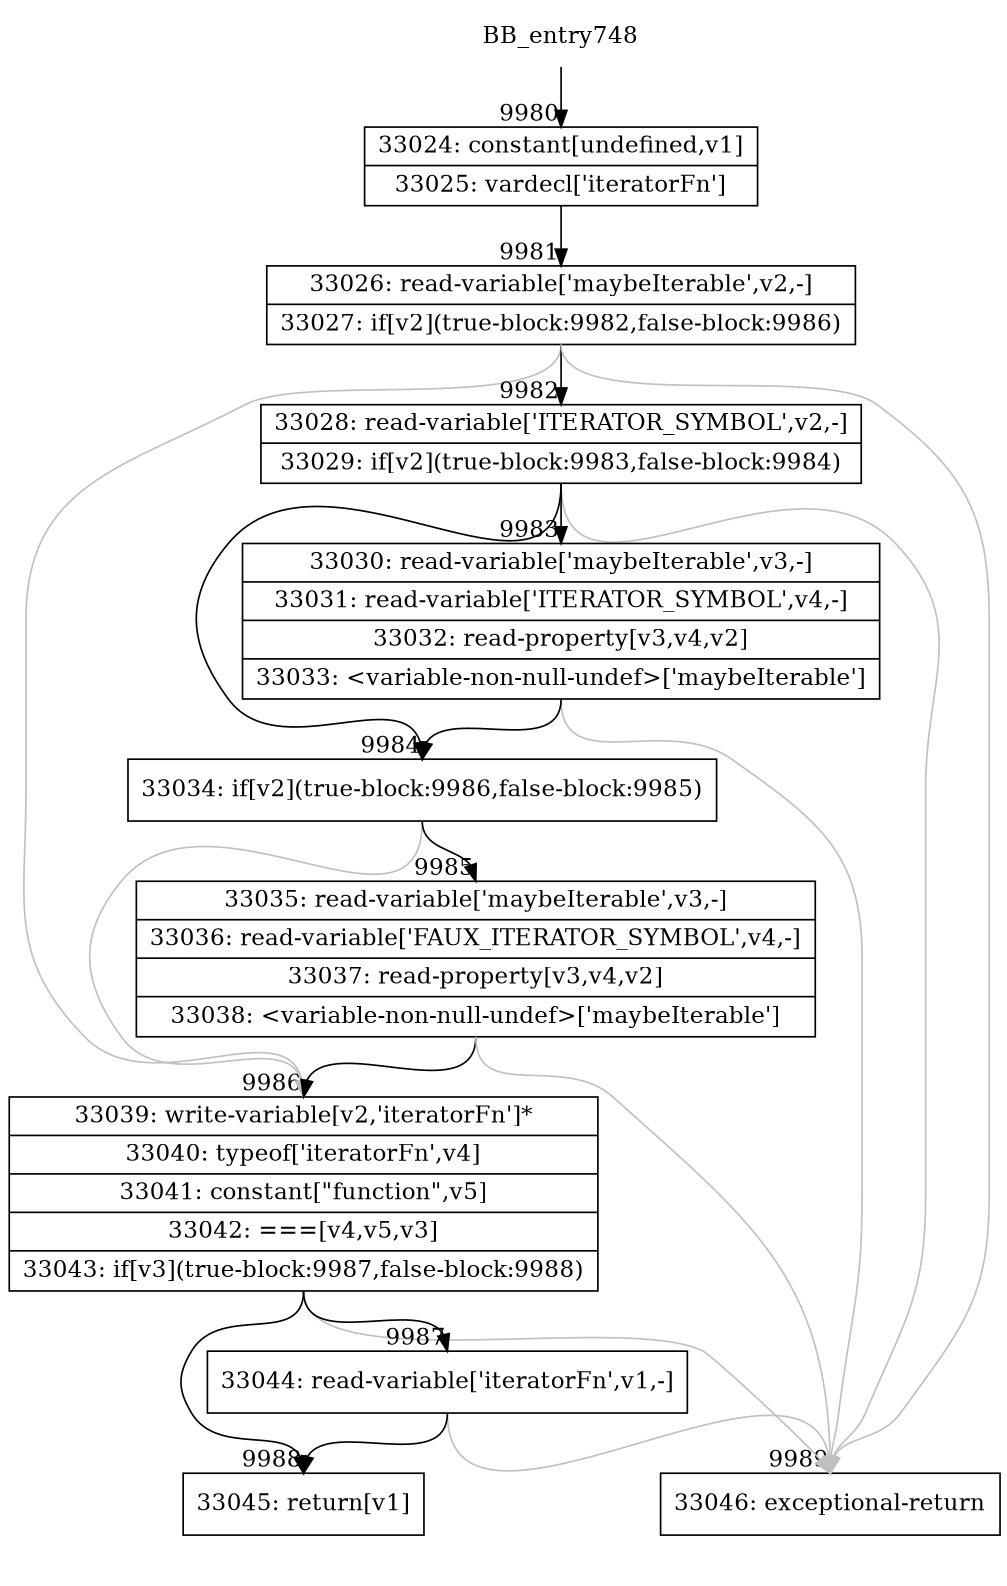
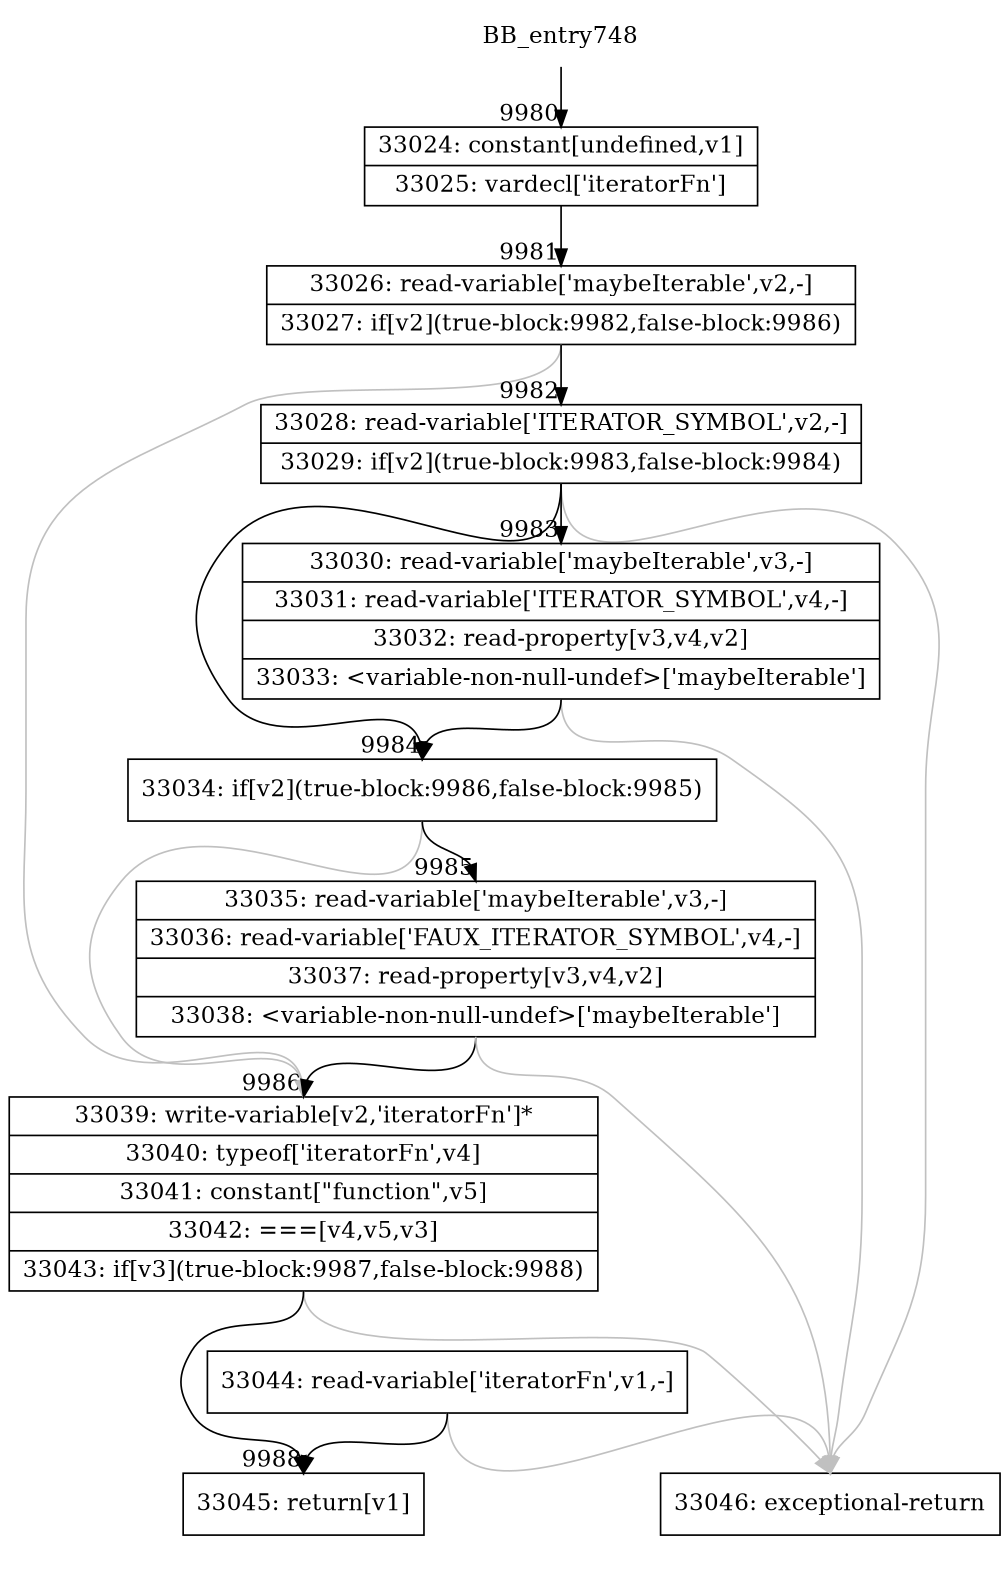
edge "33026: read-variable['maybeIterable',v2,-]" -> "33046: exceptional-return": removed
edge "33039: write-variable[v2,'iteratorFn']*" -> "33044: read-variable['iteratorFn',v1,-]": removed
